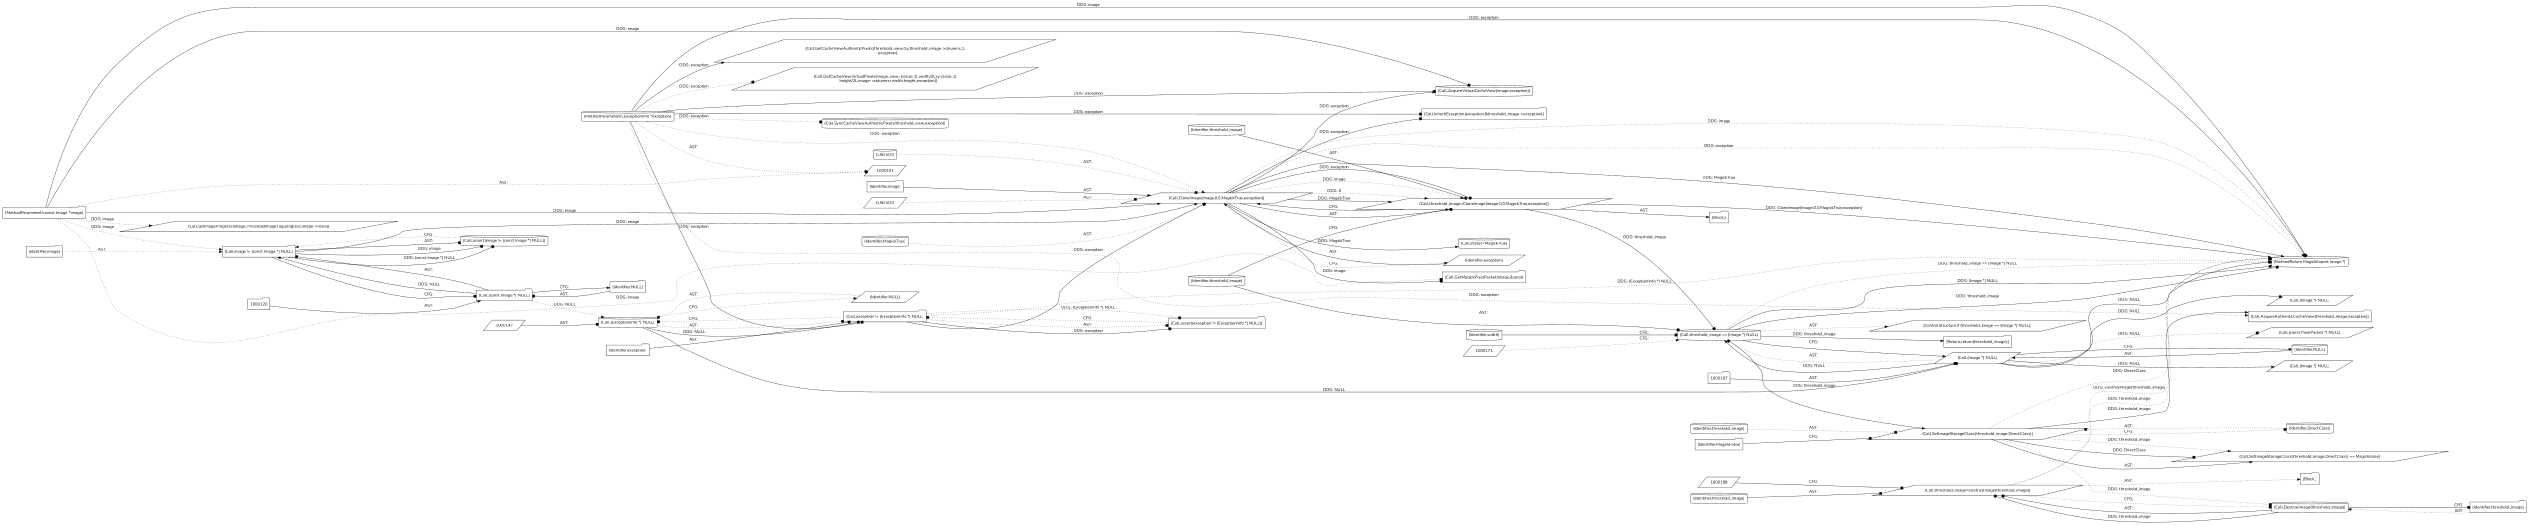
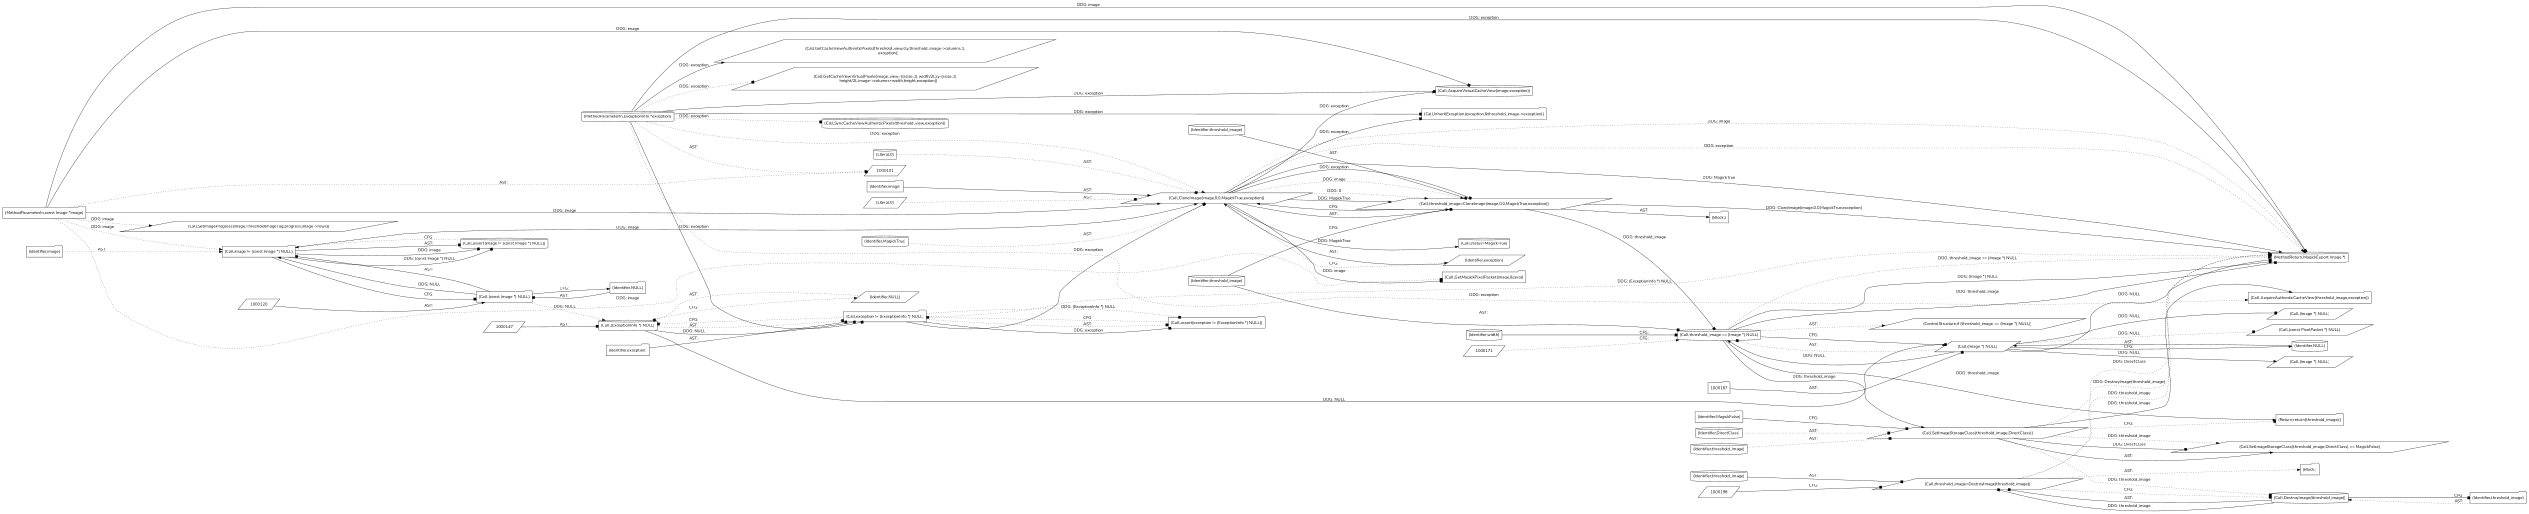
node "1000120": shape folder -> parallelogram
edge "(Call,SetImageStorageClass(threshold_image,DirectClass))" -> "(Identifier,DirectClass)": now "(Call,SetImageStorageClass(threshold_image,DirectClass))" -> "(Return,return(threshold_image);)"
